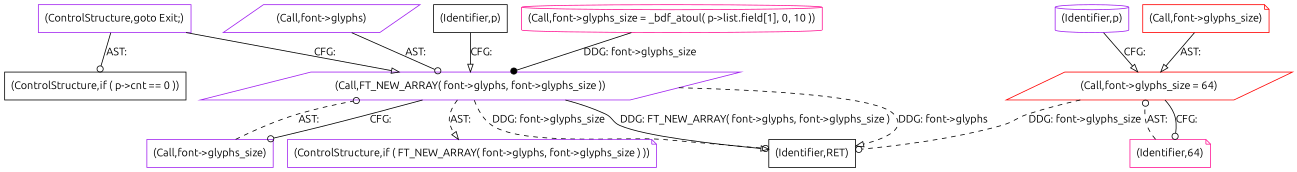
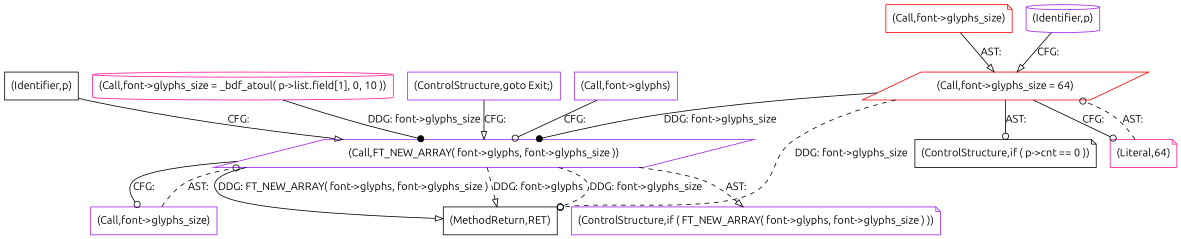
node "(Call,font->glyphs)": shape parallelogram -> box
edge "(ControlStructure,goto Exit;)" -> "(ControlStructure,if ( p->cnt == 0 ))": now "(Call,font->glyphs_size = 64)" -> "(ControlStructure,if ( p->cnt == 0 ))"
edge "(Call,font->glyphs)" -> "(Call,FT_NEW_ARRAY( font->glyphs, font->glyphs_size ))": label "AST: " -> "CFG: "
node "(ControlStructure,if ( p->cnt == 0 ))": shape box -> note
edge "(Call,font->glyphs_size = 64)" -> "(Call,FT_NEW_ARRAY( font->glyphs, font->glyphs_size ))": added, label "DDG: font->glyphs_size"
node "(Identifier,RET)": label "(Identifier,RET)" -> "(MethodReturn,RET)"
node "(Identifier,64)": label "(Identifier,64)" -> "(Literal,64)"
